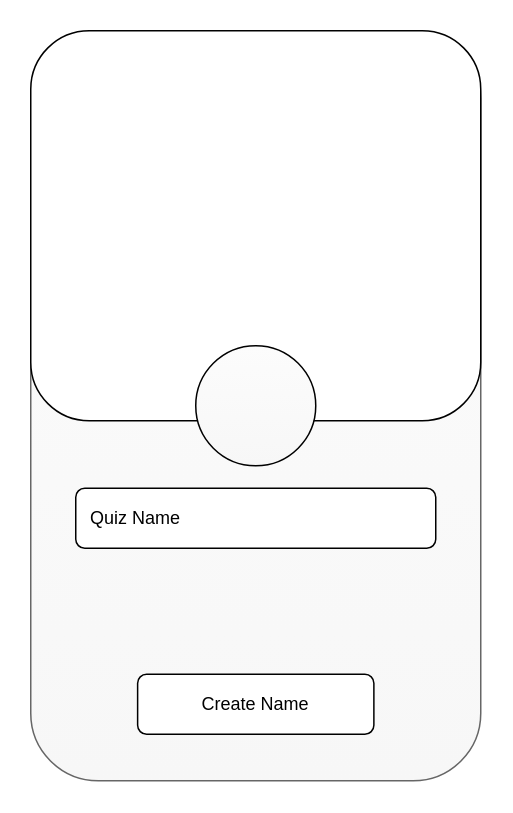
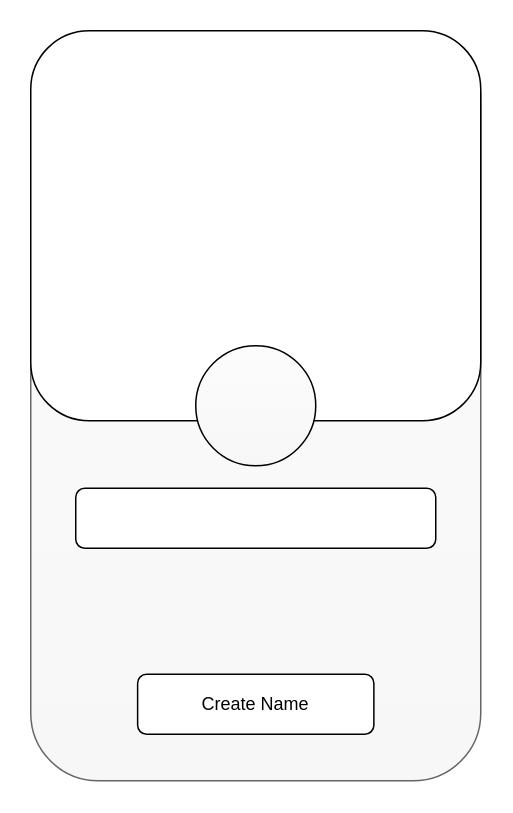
node "Quiz Name": removed
